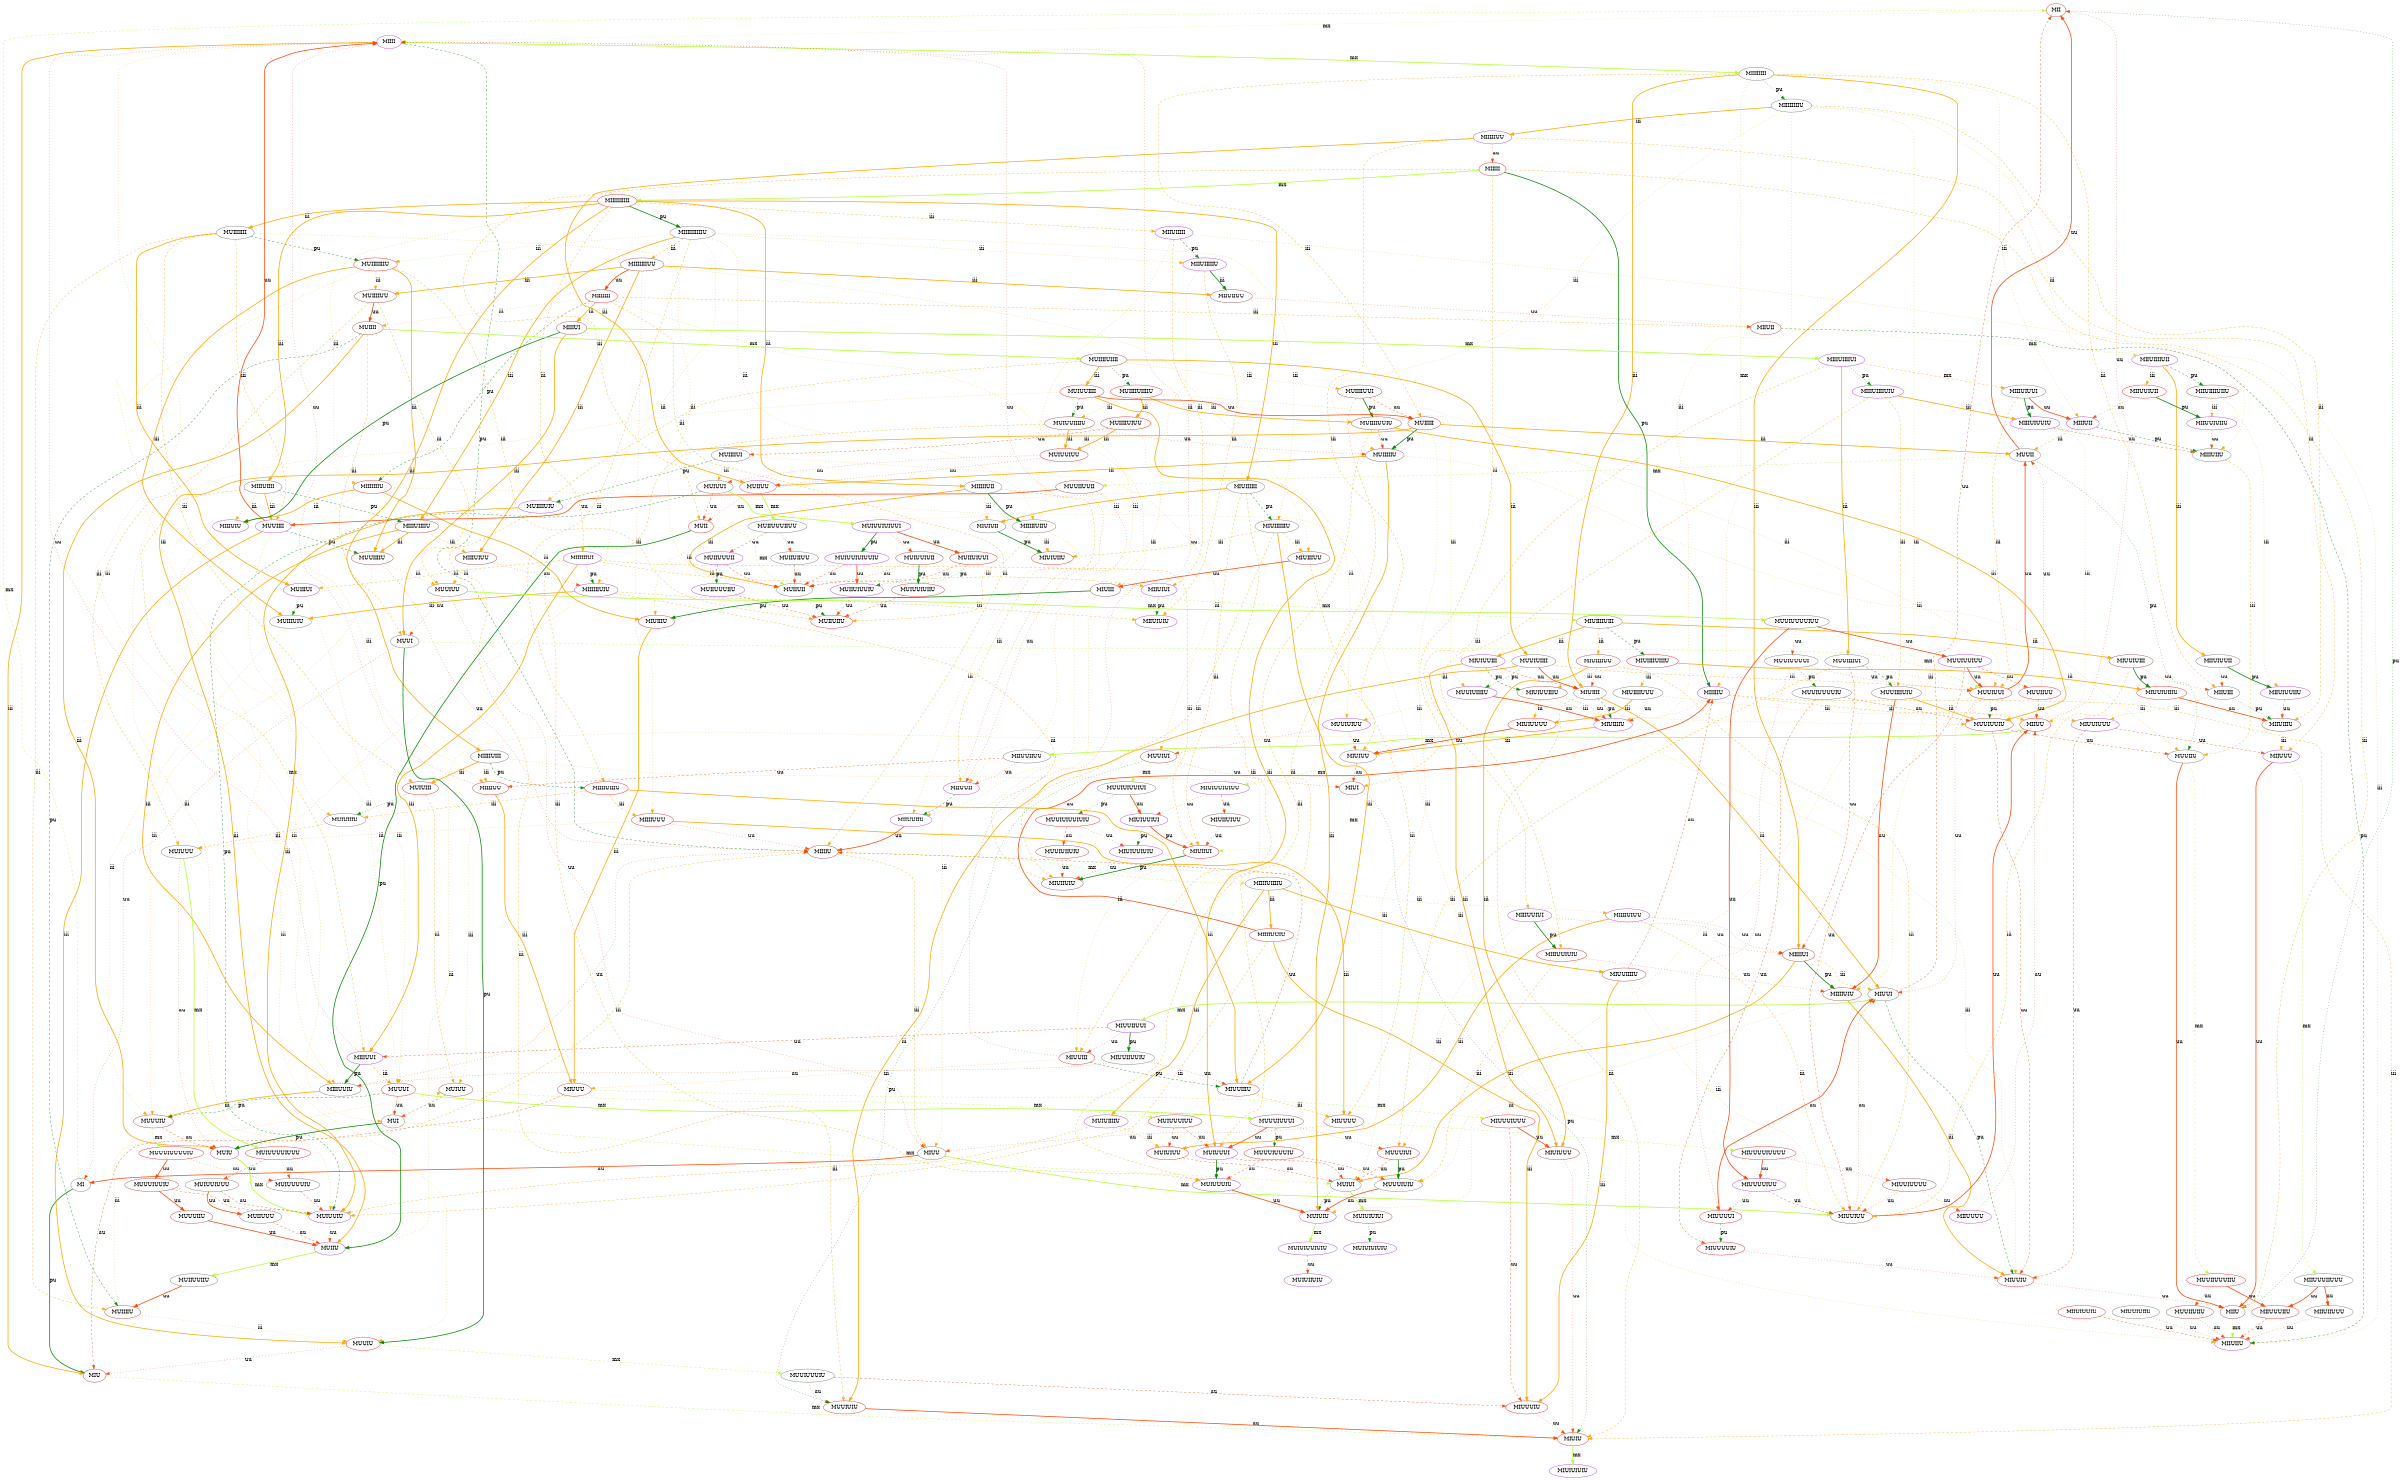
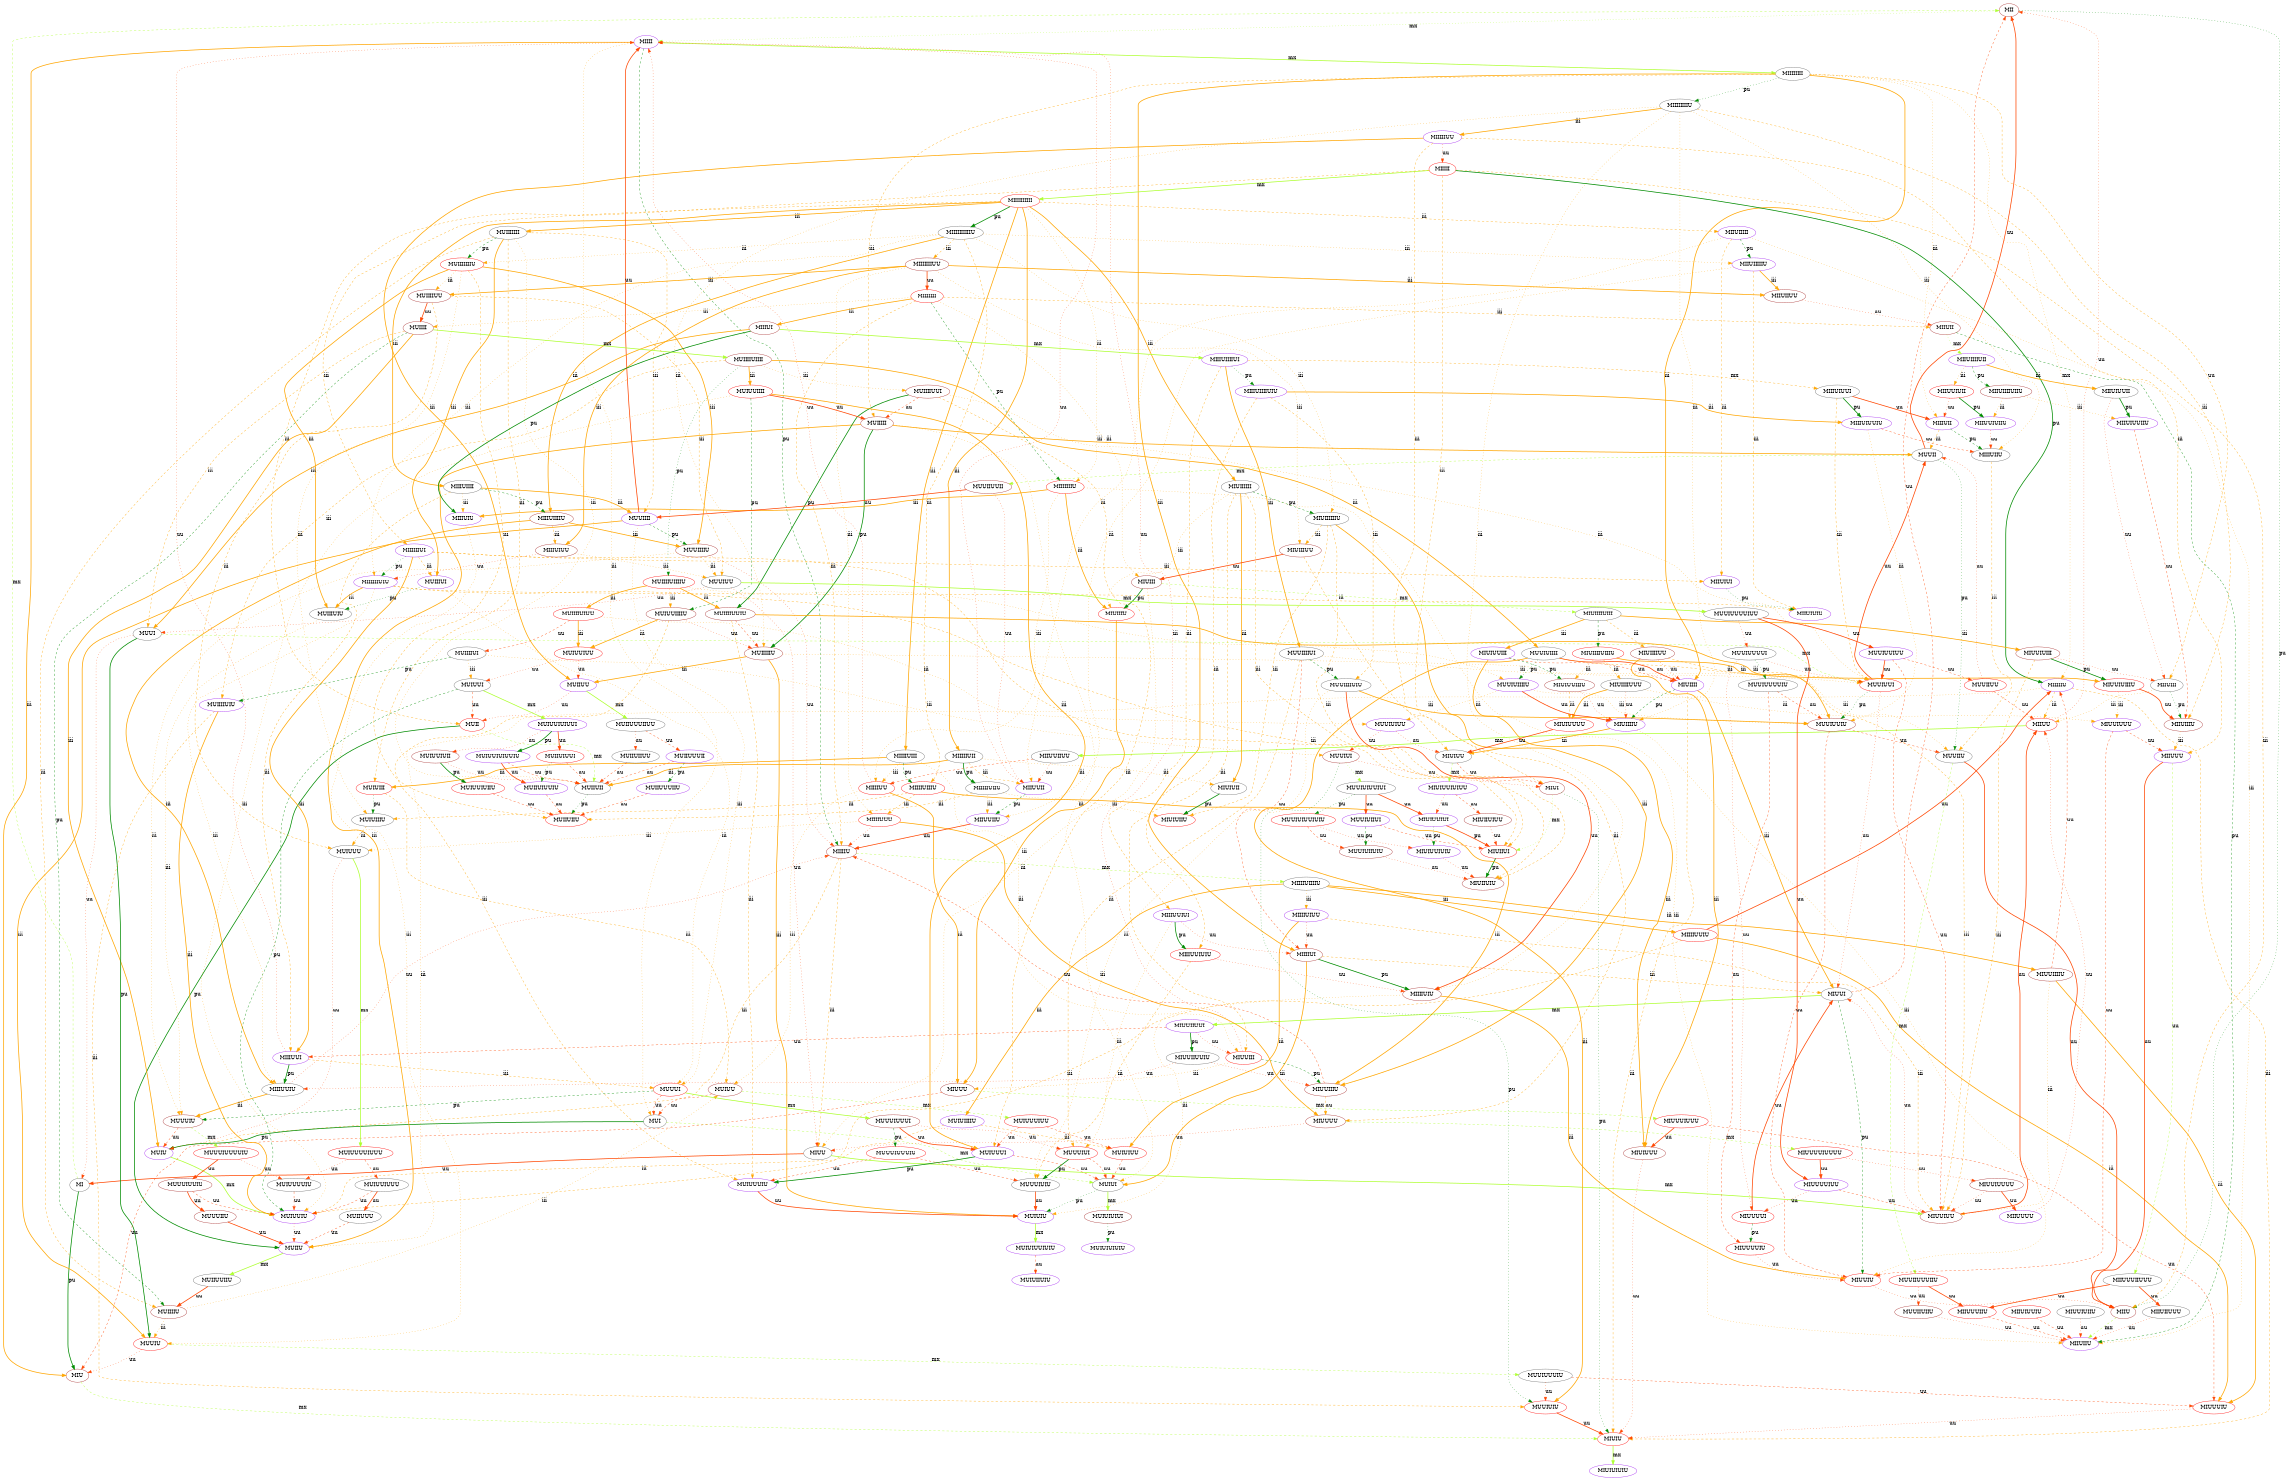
edge "MIIUIIIIIU" -> "MIIUIIUU": color green4 -> orange
edge "MIIIIIIII" -> "MIIUIII": label "iii" -> "uu"
edge "MIIIIIIIIIIU" -> "MIIIIIUIIU": removed, label "iii"
node "MIUIIII": color gray40 -> purple
edge "MIIIUIIII" -> "MIIIUUI": label "mx" -> "iii"
node "MUUIUIIUI": added
edge "MIIUUU" -> "MIIUUUIIUUU": label "mx" -> "uu"
edge "MIUUIIIU" -> "MIUUUU": label "iii" -> "uu"
edge "MIUUIUUUU" -> "MIIUUUU": style dotted -> bold
